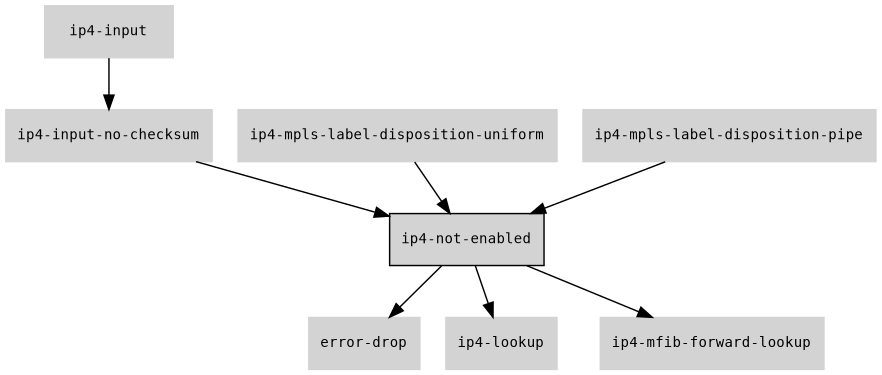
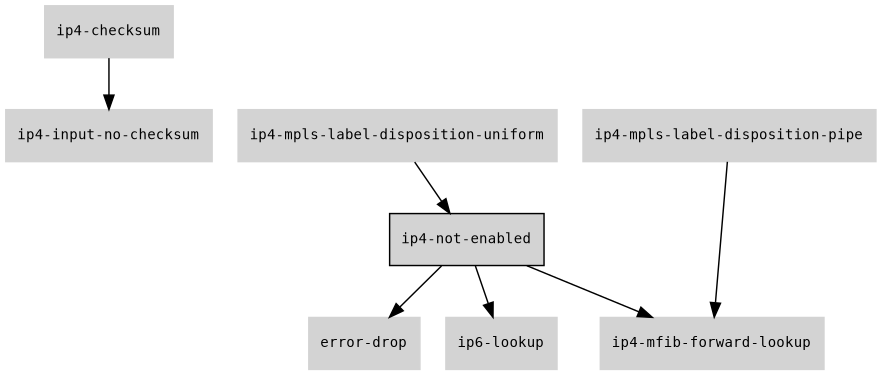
node "ip4-input": label "ip4-input" -> "ip4-checksum"
edge "ip4-mpls-label-disposition-pipe" -> "ip4-not-enabled": now "ip4-mpls-label-disposition-pipe" -> "ip4-mfib-forward-lookup"
edge "ip4-input-no-checksum" -> "ip4-not-enabled": removed
node "ip4-lookup": label "ip4-lookup" -> "ip6-lookup"
